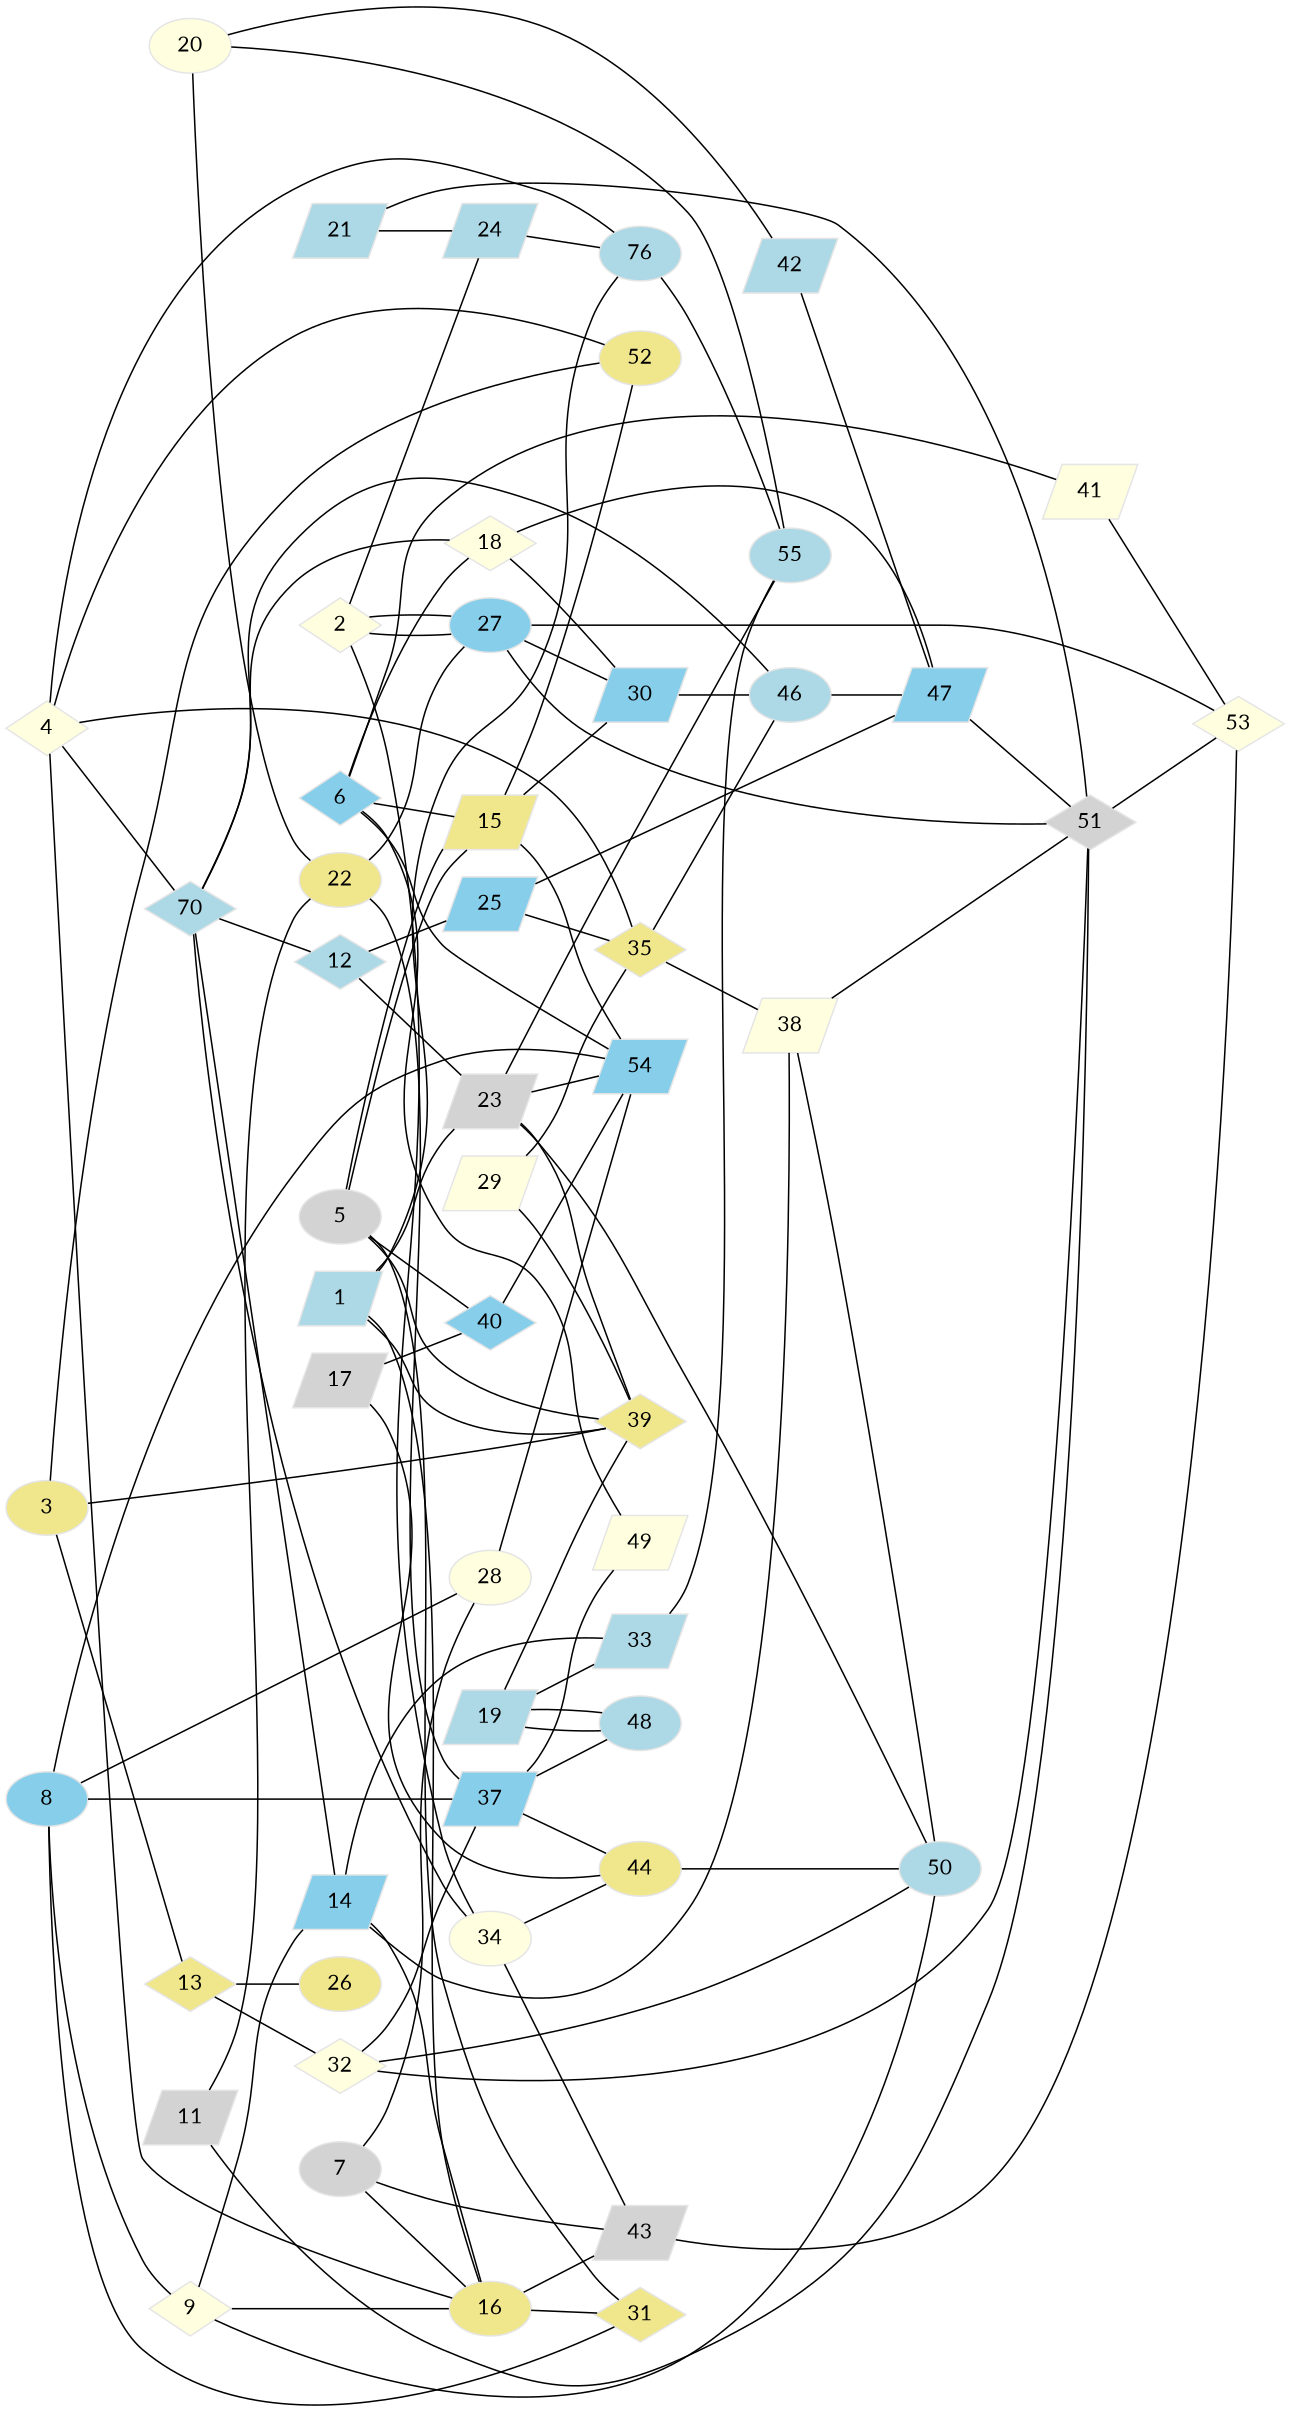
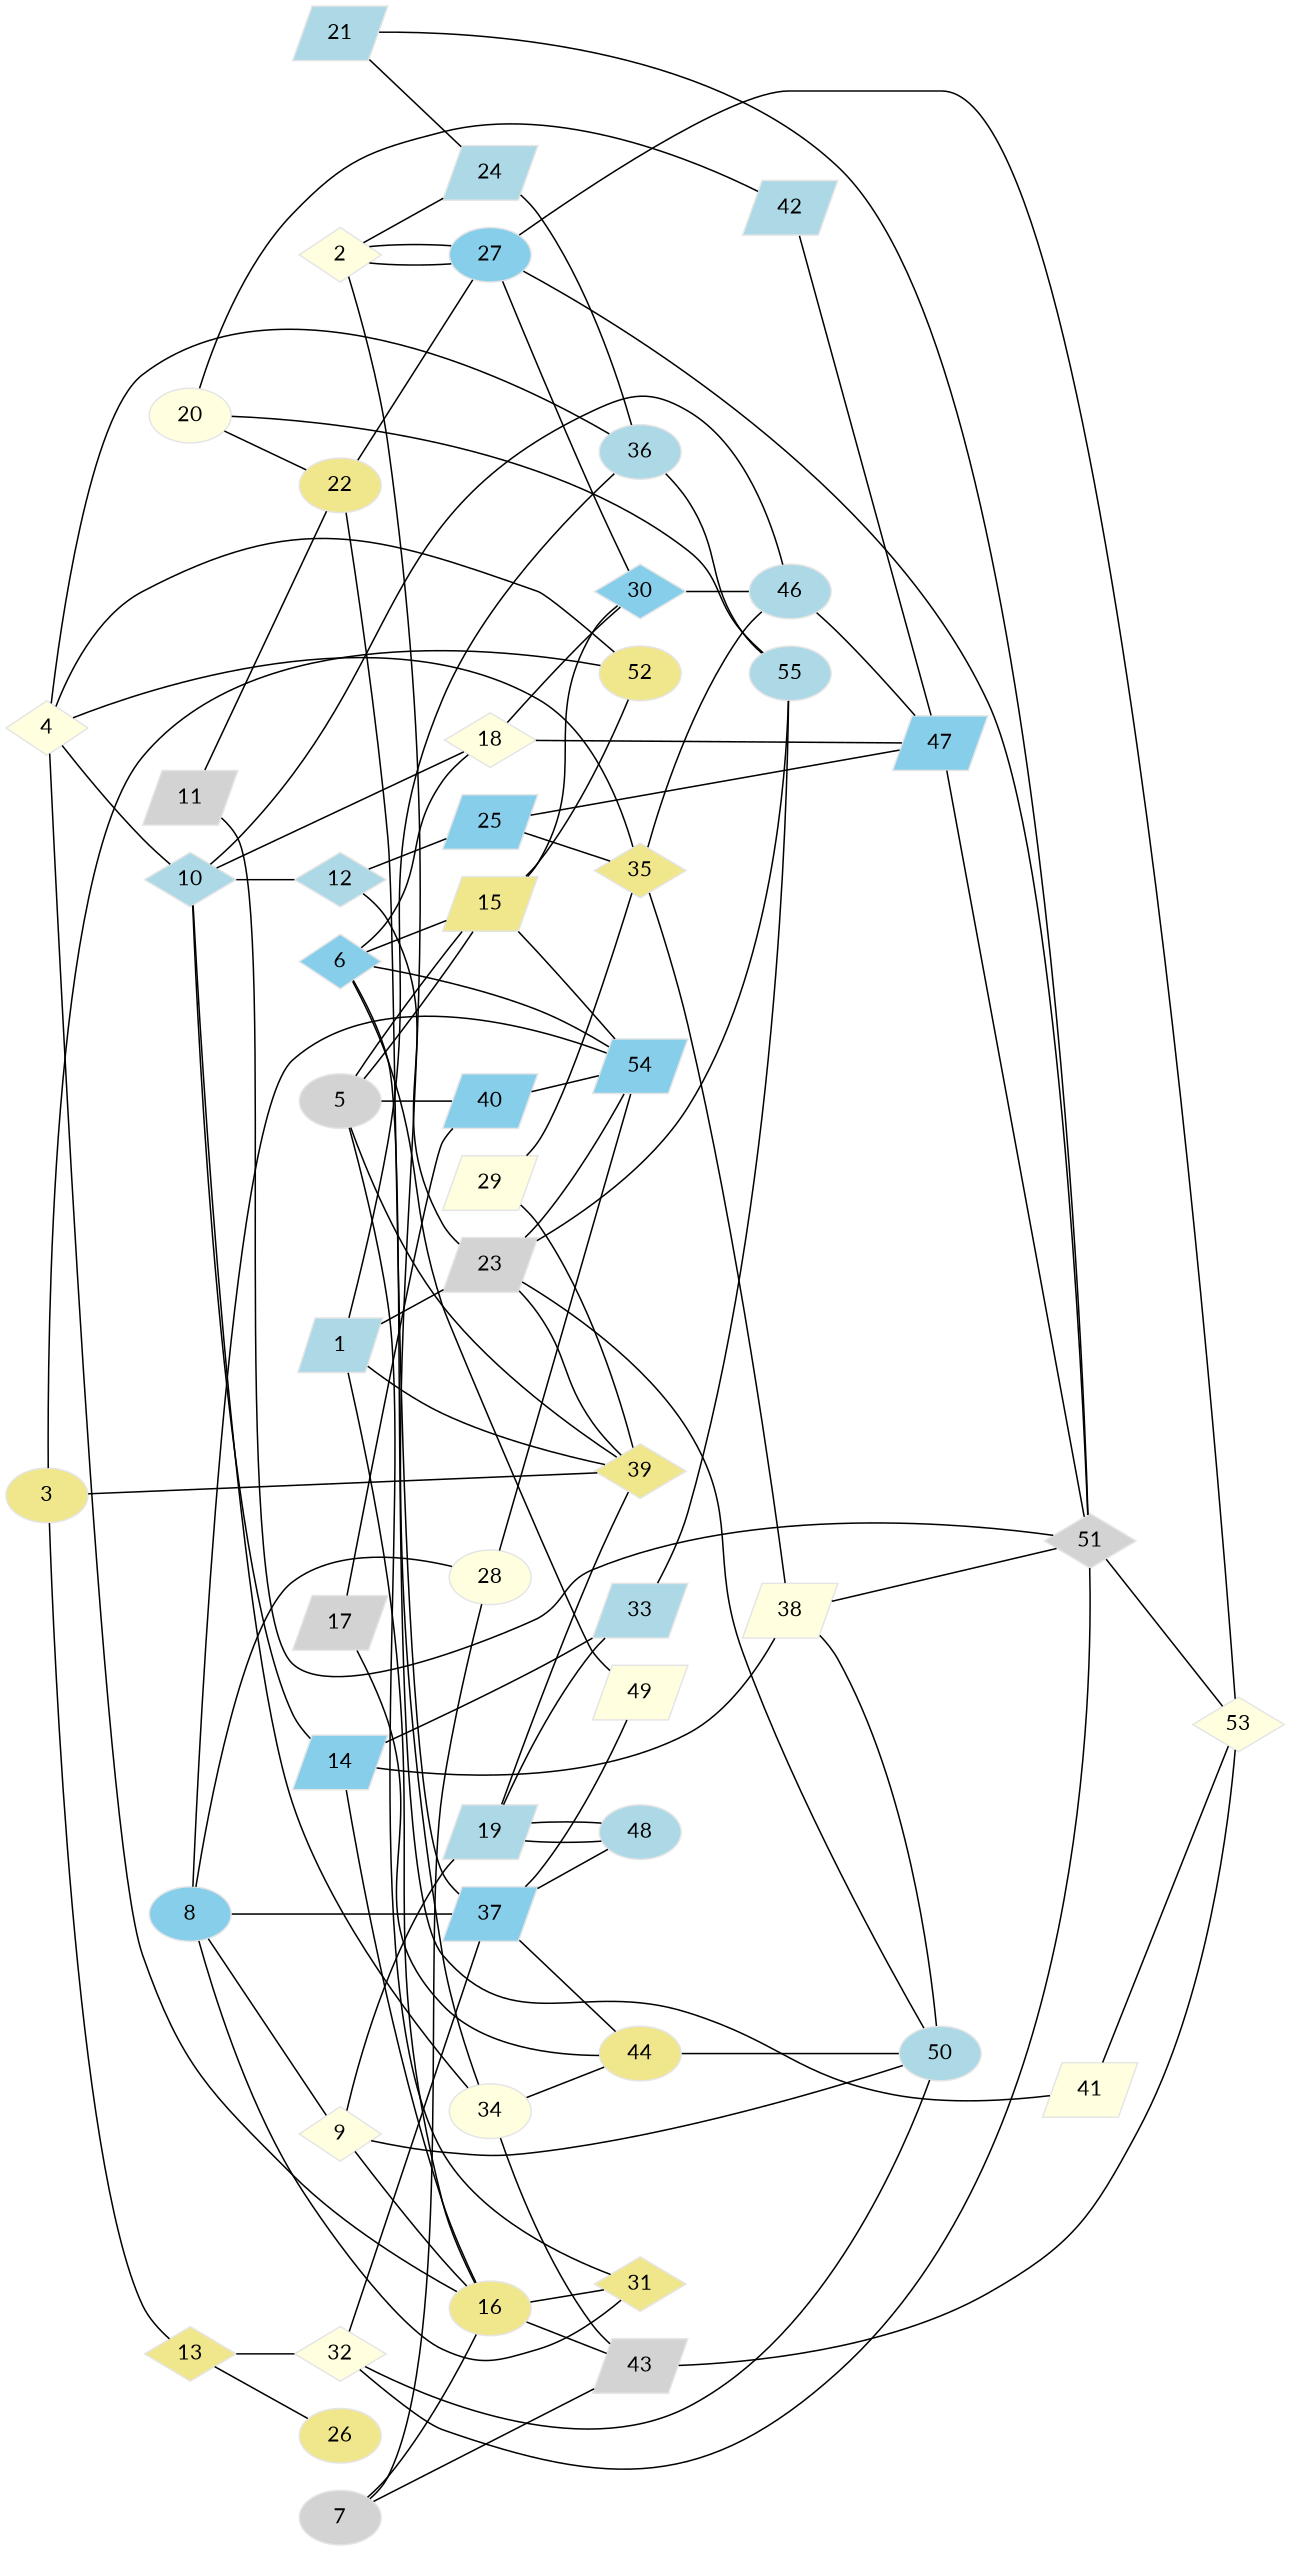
node "76": label "76" -> "36"
node "30": shape parallelogram -> diamond
node "70": label "70" -> "10"
node "40": shape diamond -> parallelogram
edge "14" -- "9": now "19" -- "9"
